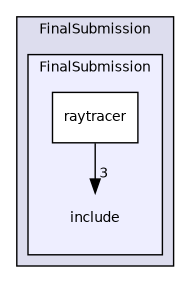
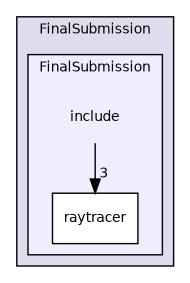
edge "raytracer" -> "include": reversed
